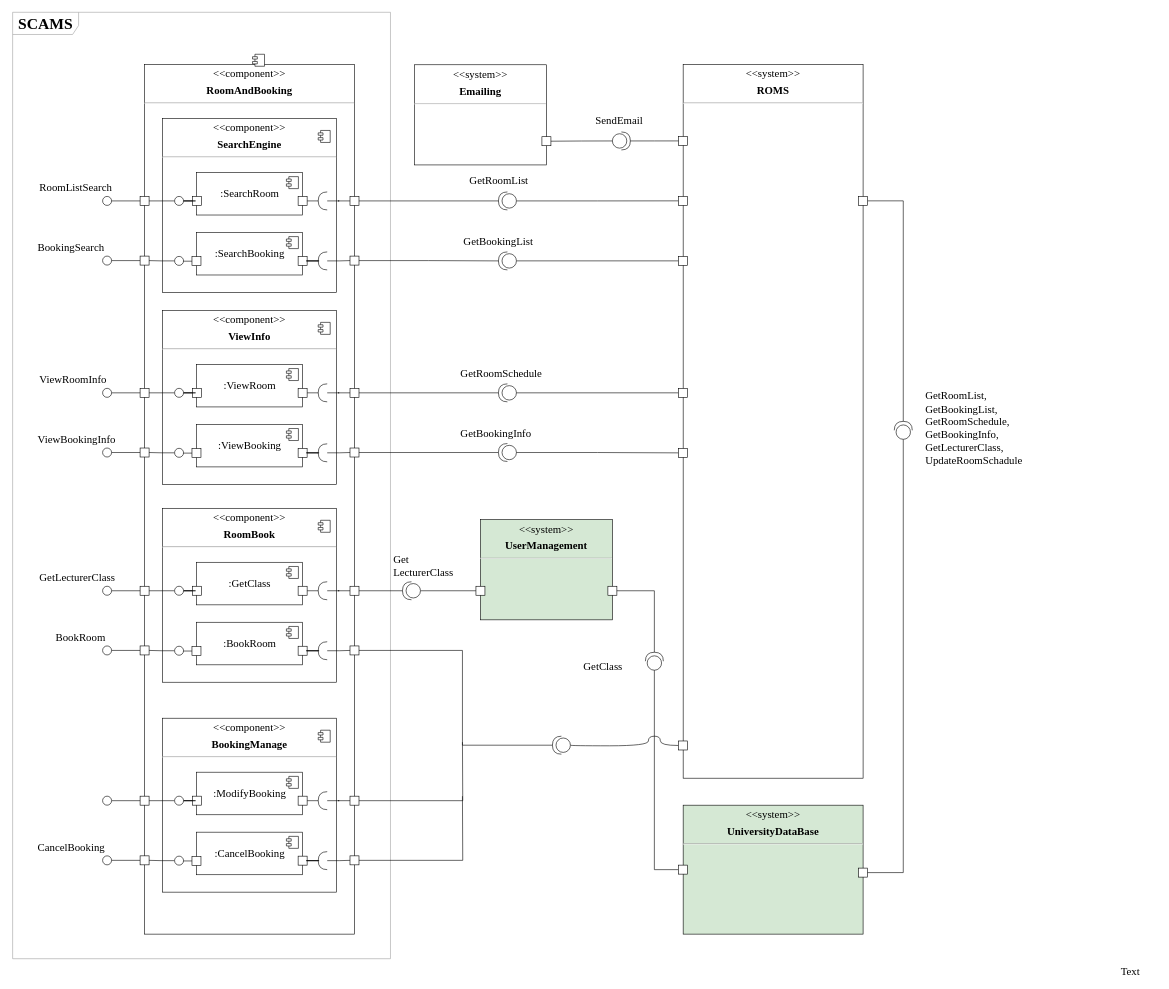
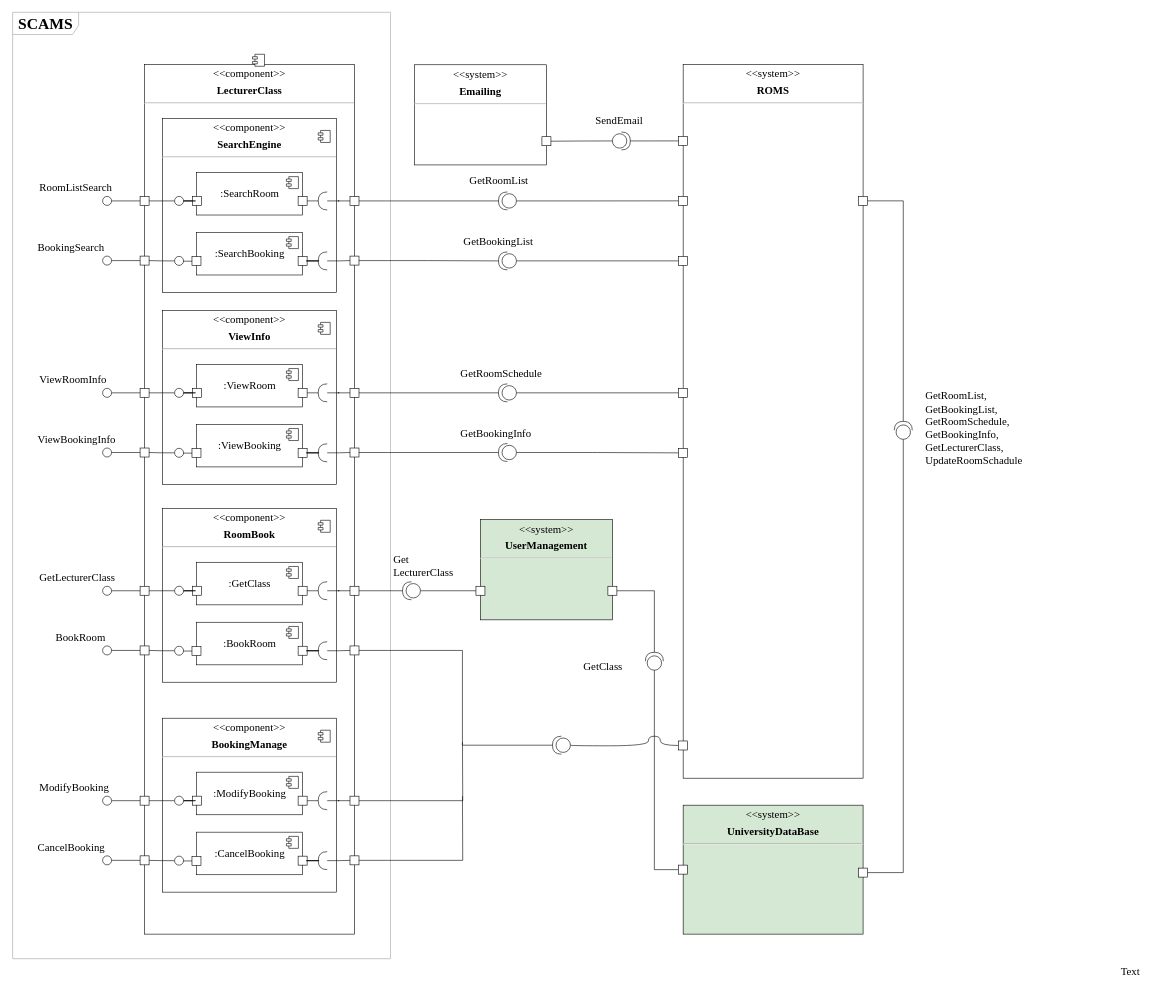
node "<<component>> RoomAndBooking": label "<<component>> RoomAndBooking" -> "<<component>> LecturerClass"
node "ModifyBooking": added
